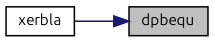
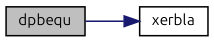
edge "xerbla" -> "dpbequ": reversed
